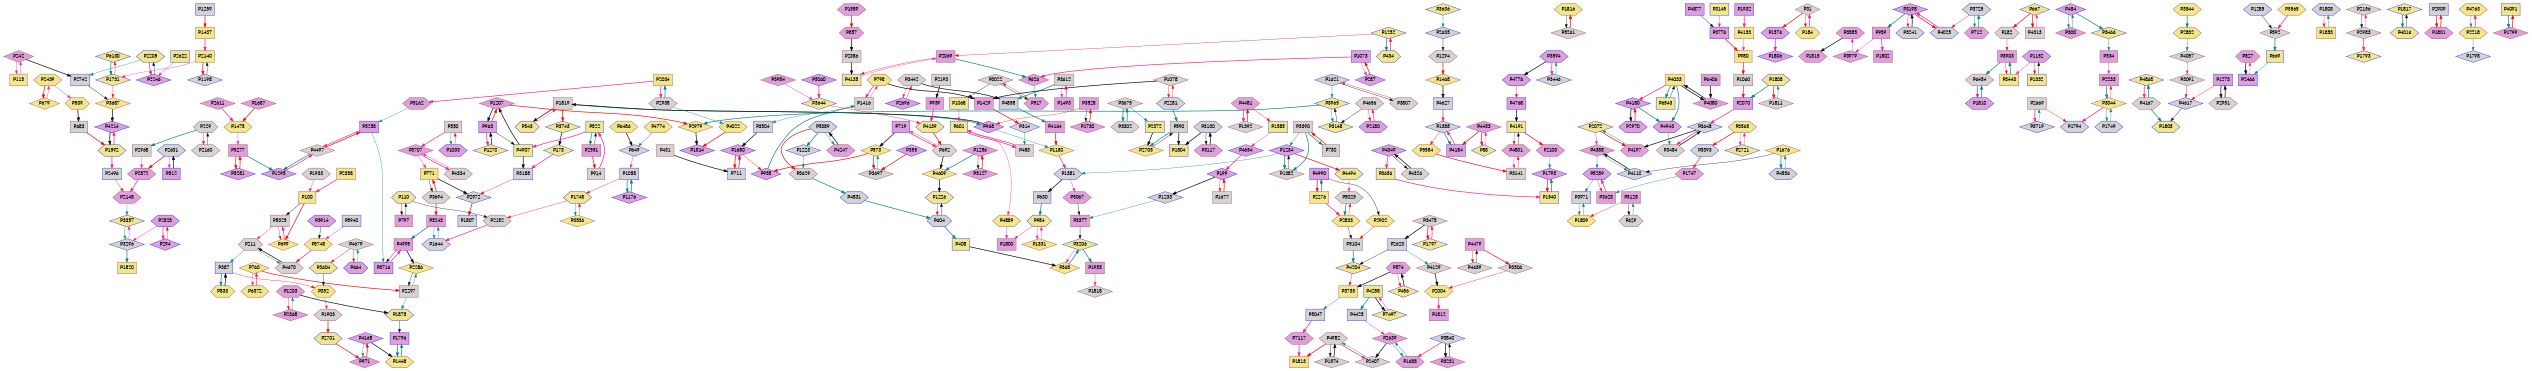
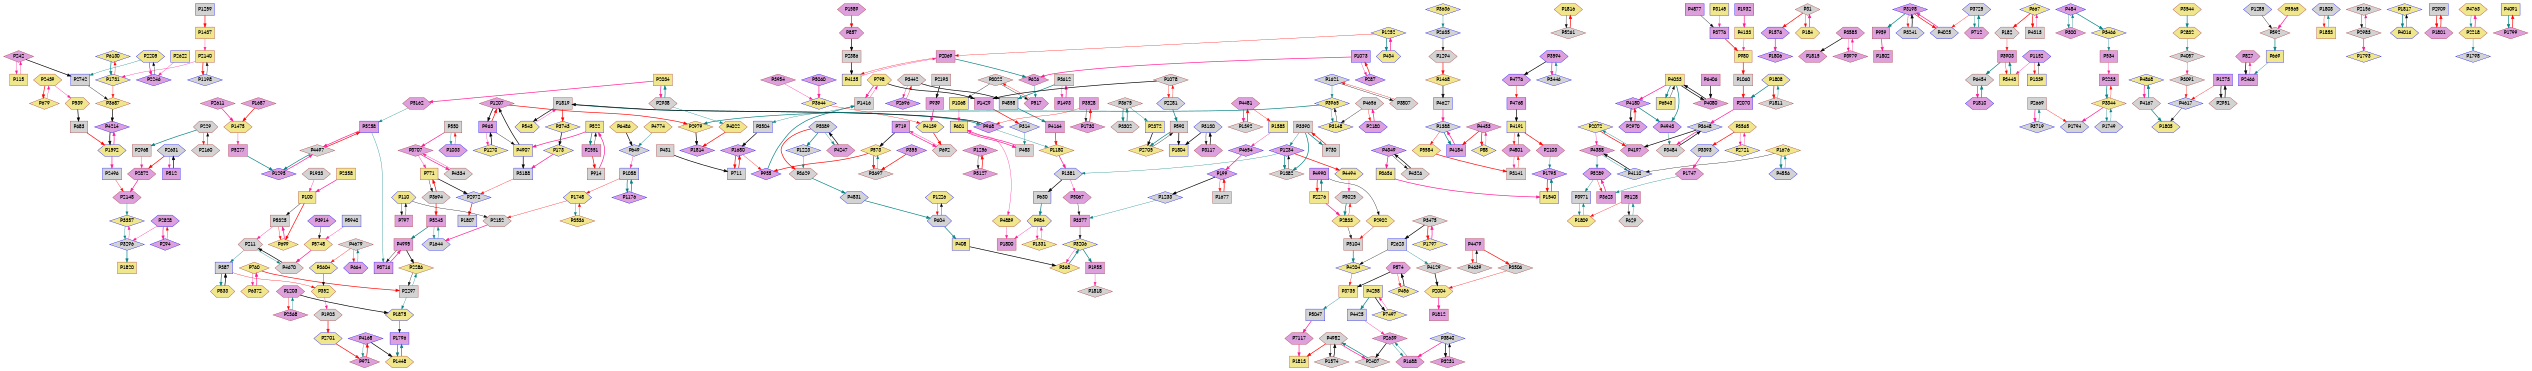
edge "P1437" -> "P2140": style bold -> solid
edge "P959" -> "P3979": now "P3585" -> "P3979"
node "P1332": label "P1332" -> "P1339"
edge "P963" -> "P1270": style bold -> solid
node "P5281": removed
node "P4609": removed
edge "P2407" -> "P4982": style solid -> bold
